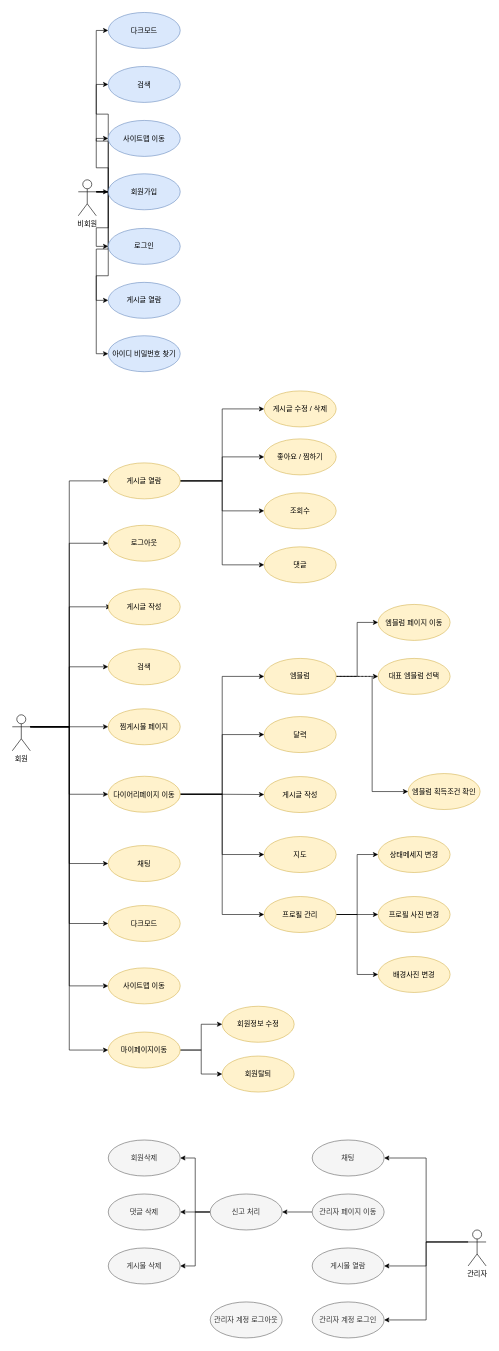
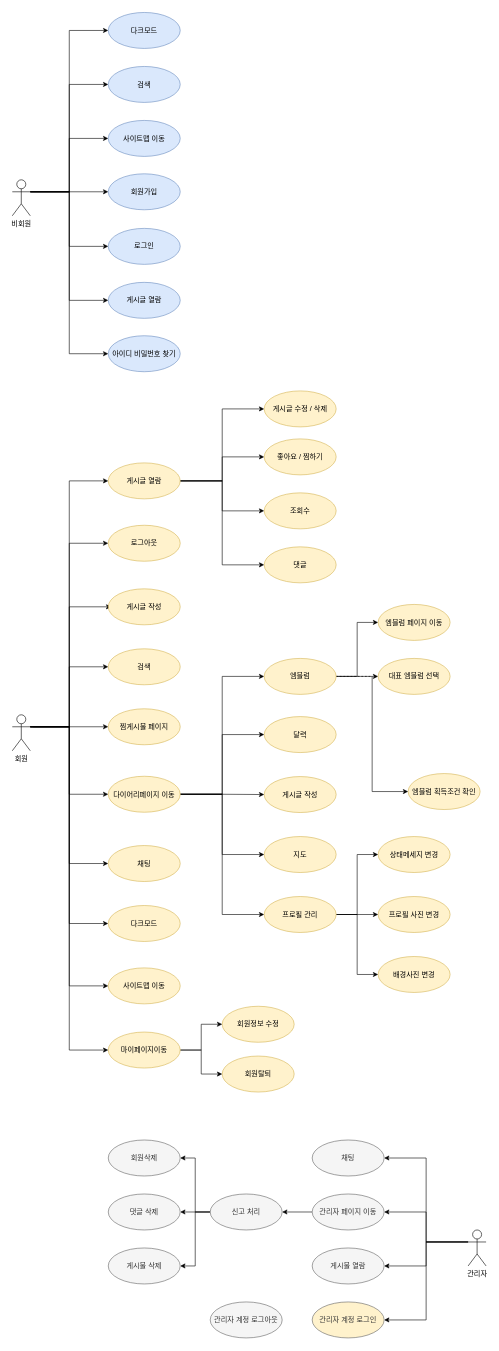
node "비회원": moved (87, 198) -> (21, 198)
edge "관리자" -> "관리자 페이지 이동": added
node "관리자 계정 로그인": fillcolor #f5f5f5 -> #fff2cc
